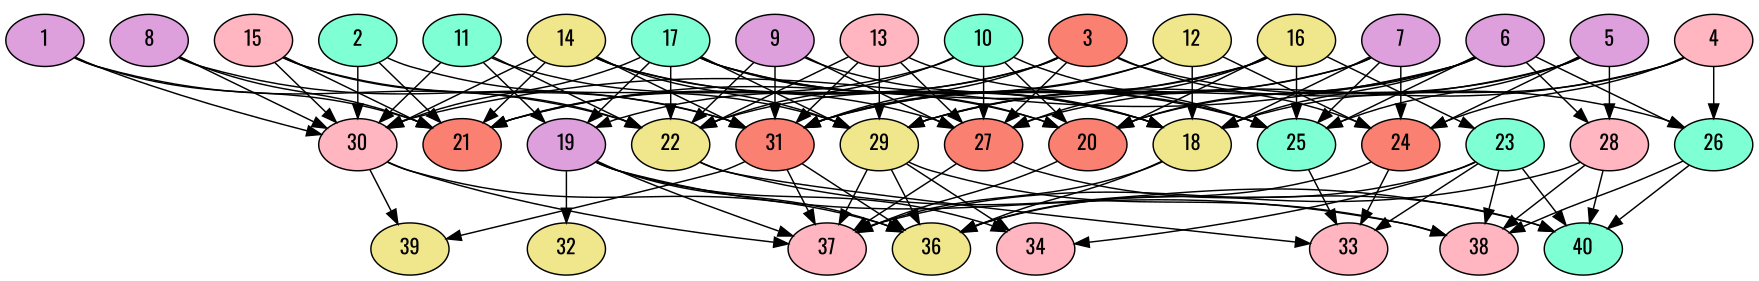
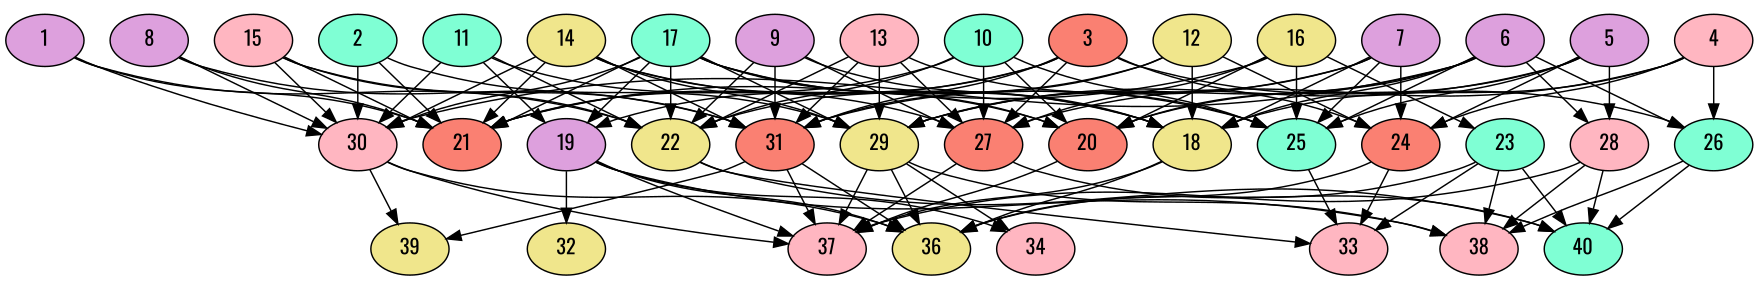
edge "17" -> "21": added
edge "16" -> "31": removed
edge "23" -> "34": removed
